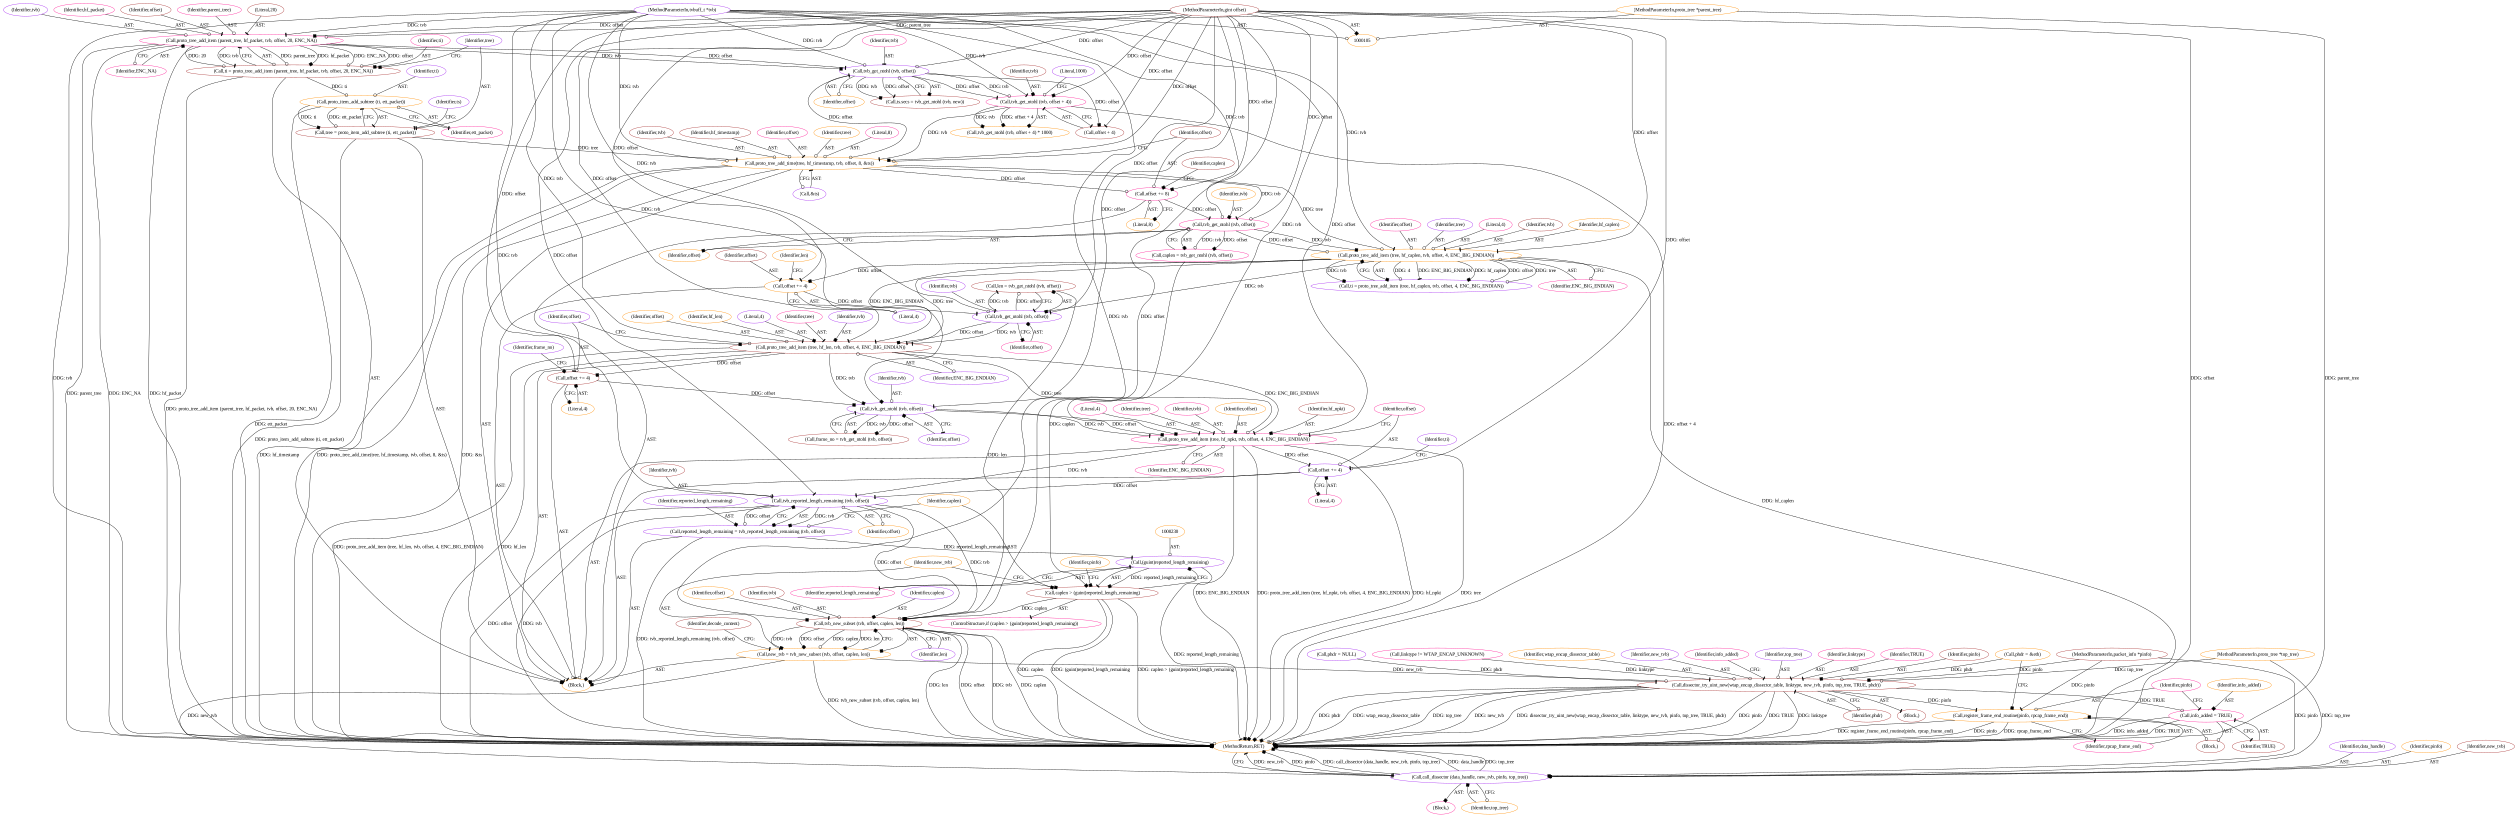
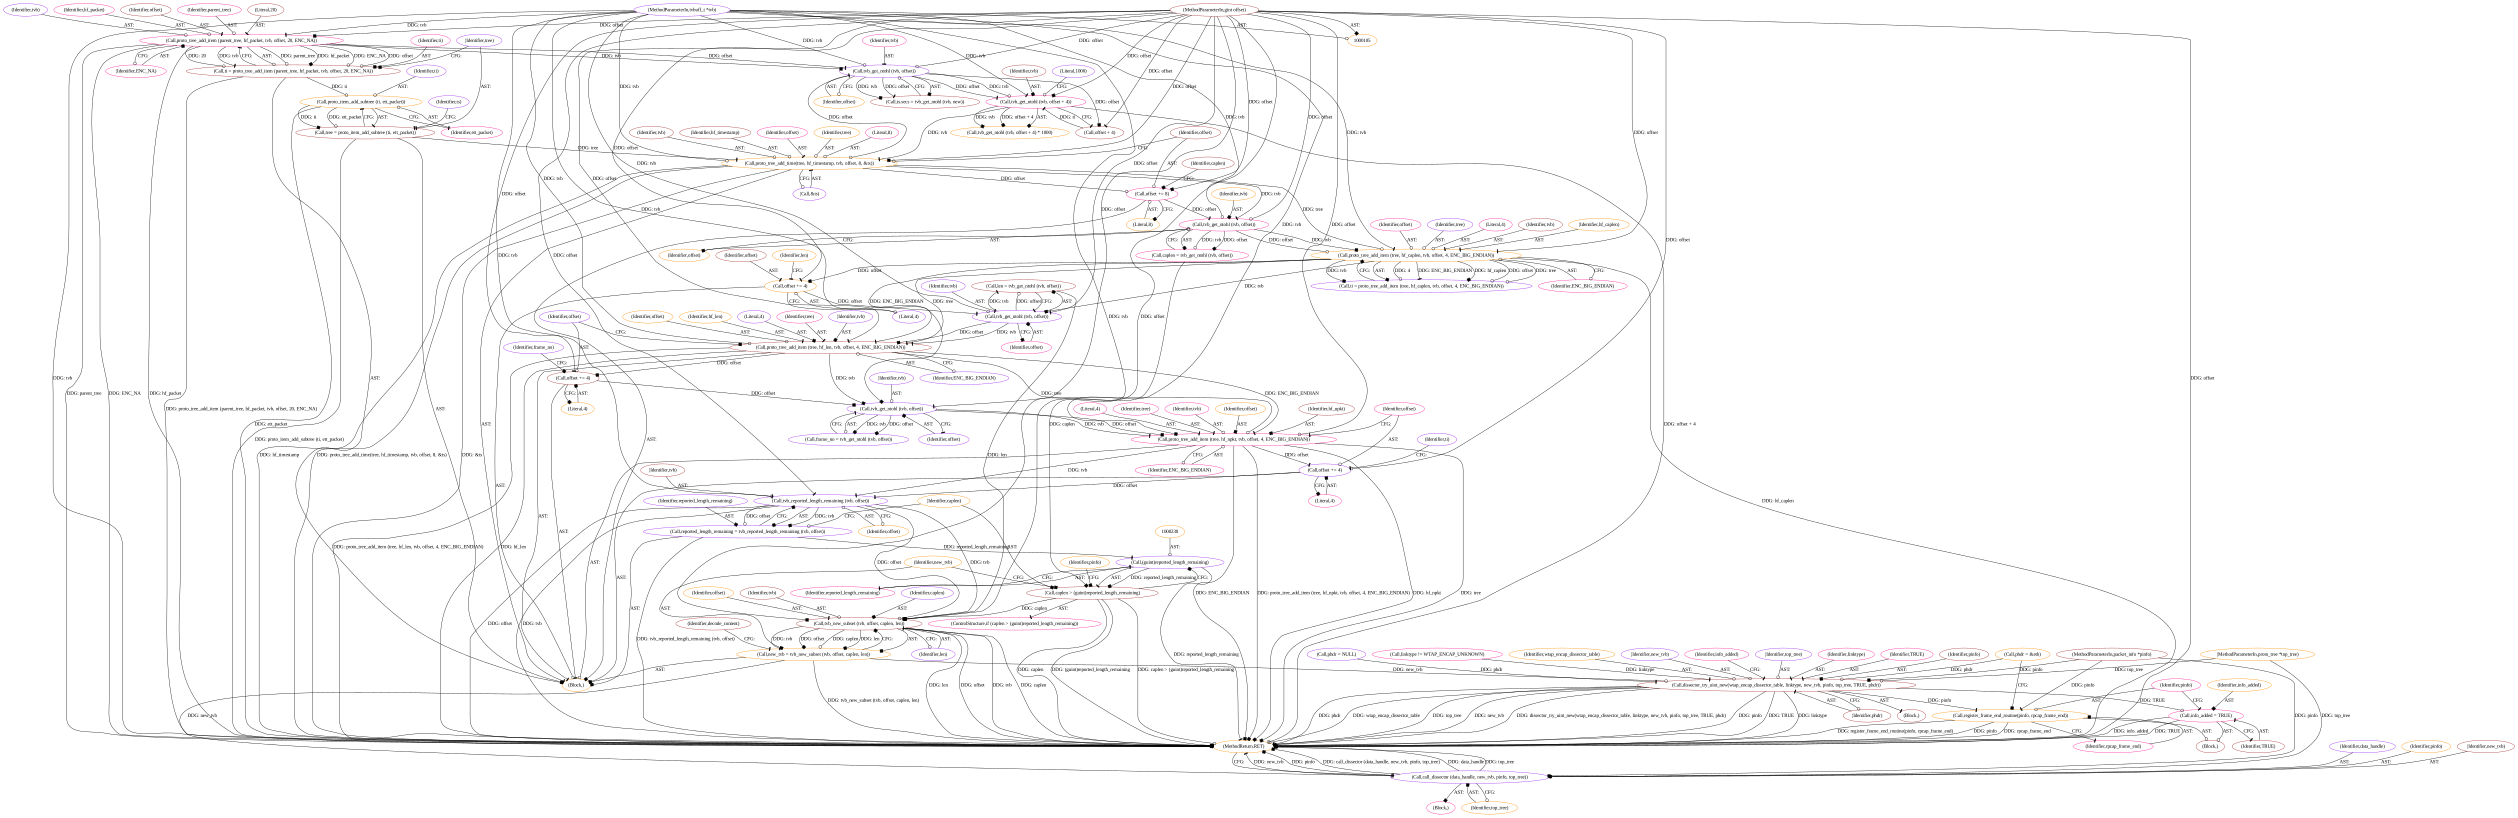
node "(MethodParameterIn,proto_tree *parent_tree)": removed
edge "(Call,offset + 4)" -> "(Call,tvb_get_ntohl (tvb, offset + 4))": label "AST: " -> "DDG: ti"
node "(Call,frame_no = tvb_get_ntohl (tvb, offset))": color brown -> purple
